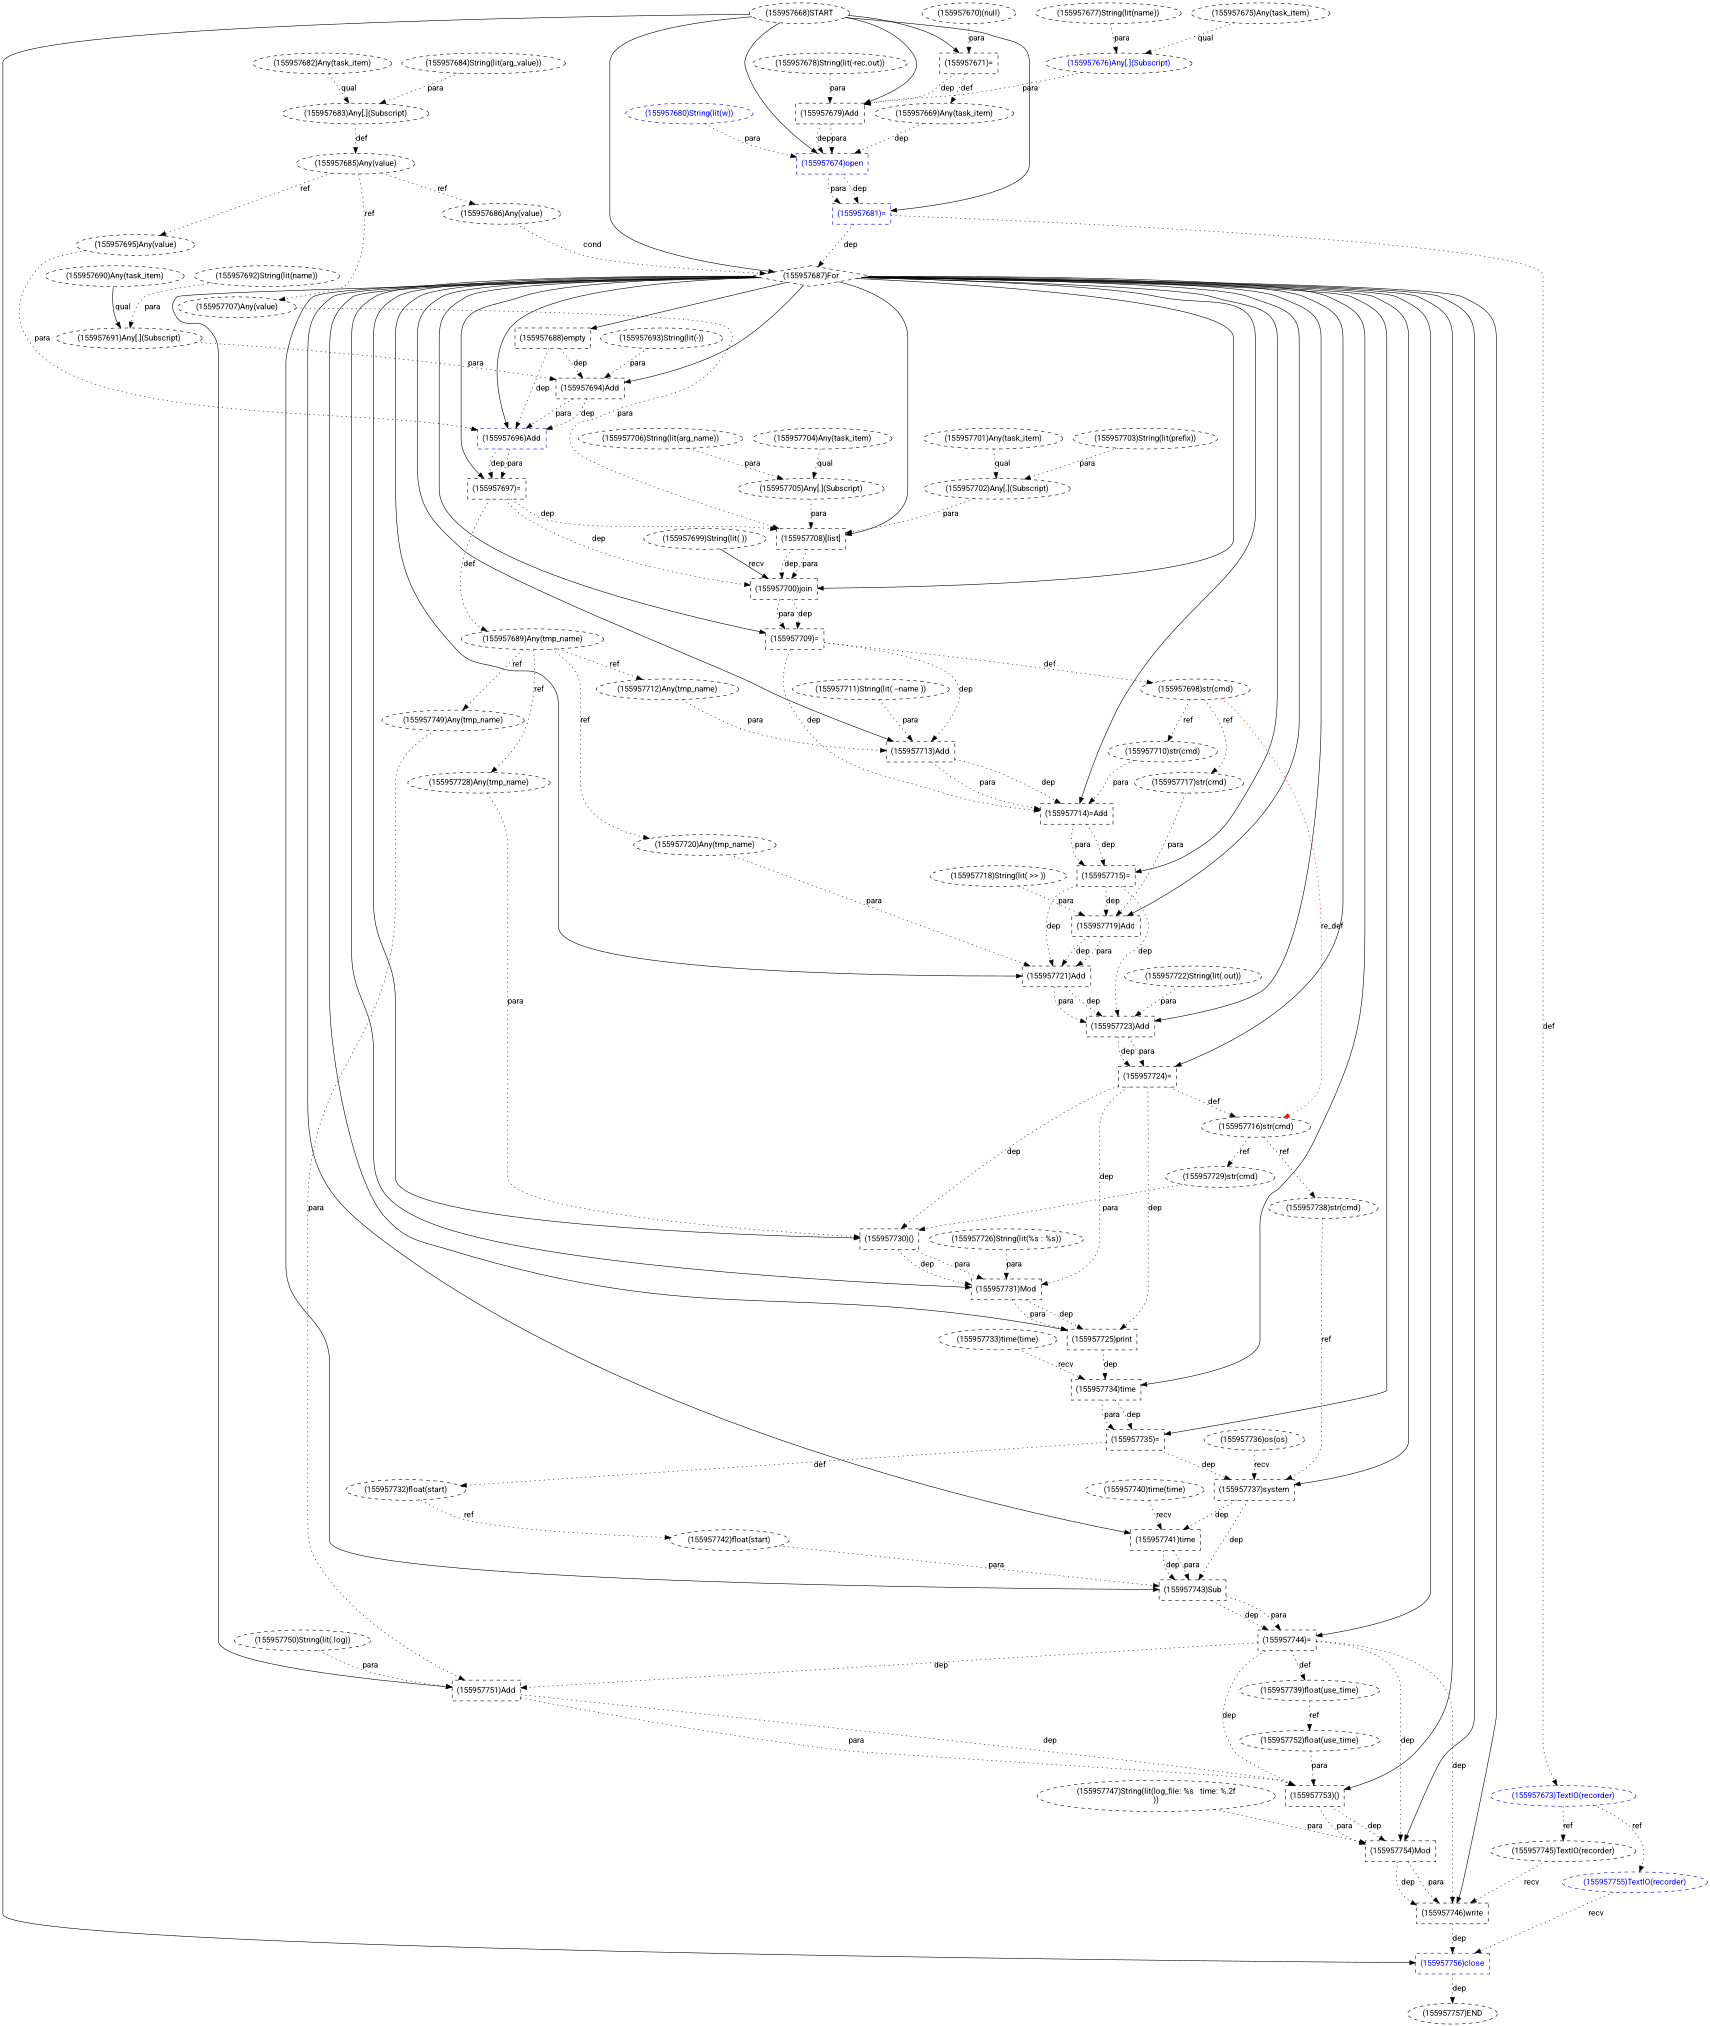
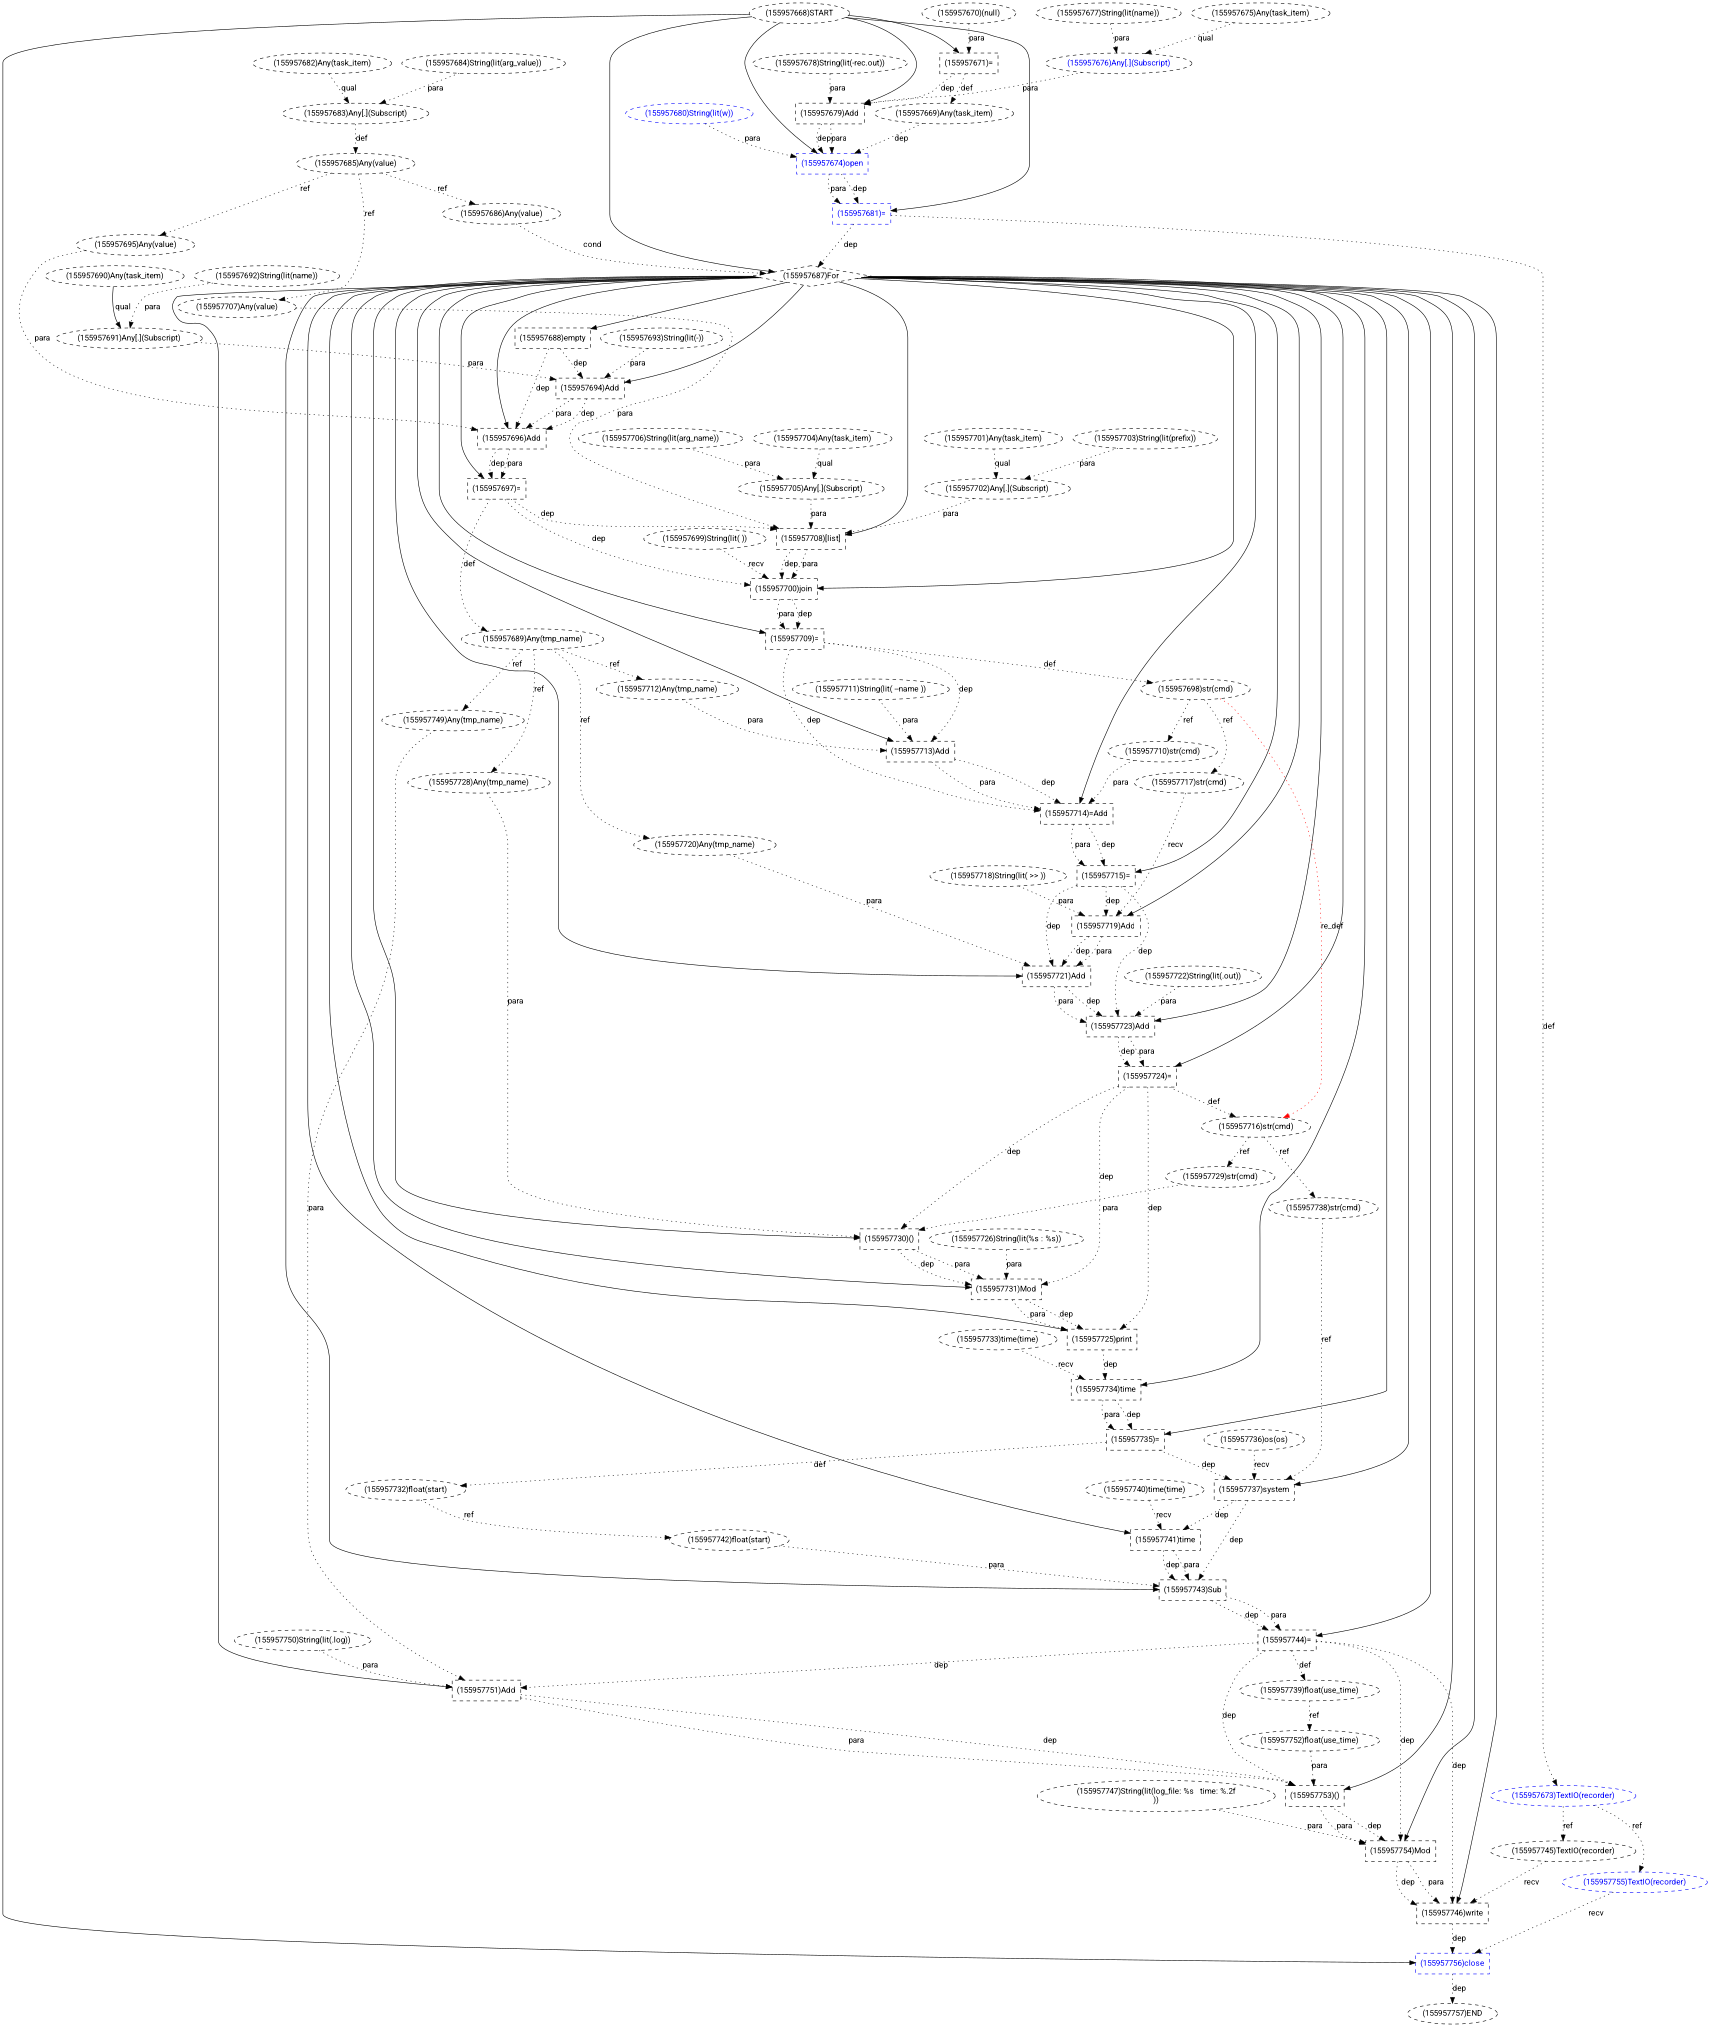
node "(155957696)Add": color blue -> black
edge "(155957699)String(lit( ))" -> "(155957700)join": style solid -> dotted
edge "(155957717)str(cmd)" -> "(155957719)Add": label "para" -> "recv"
